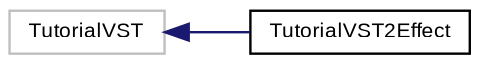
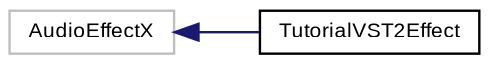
node "TutorialVST": label "TutorialVST" -> "AudioEffectX"
